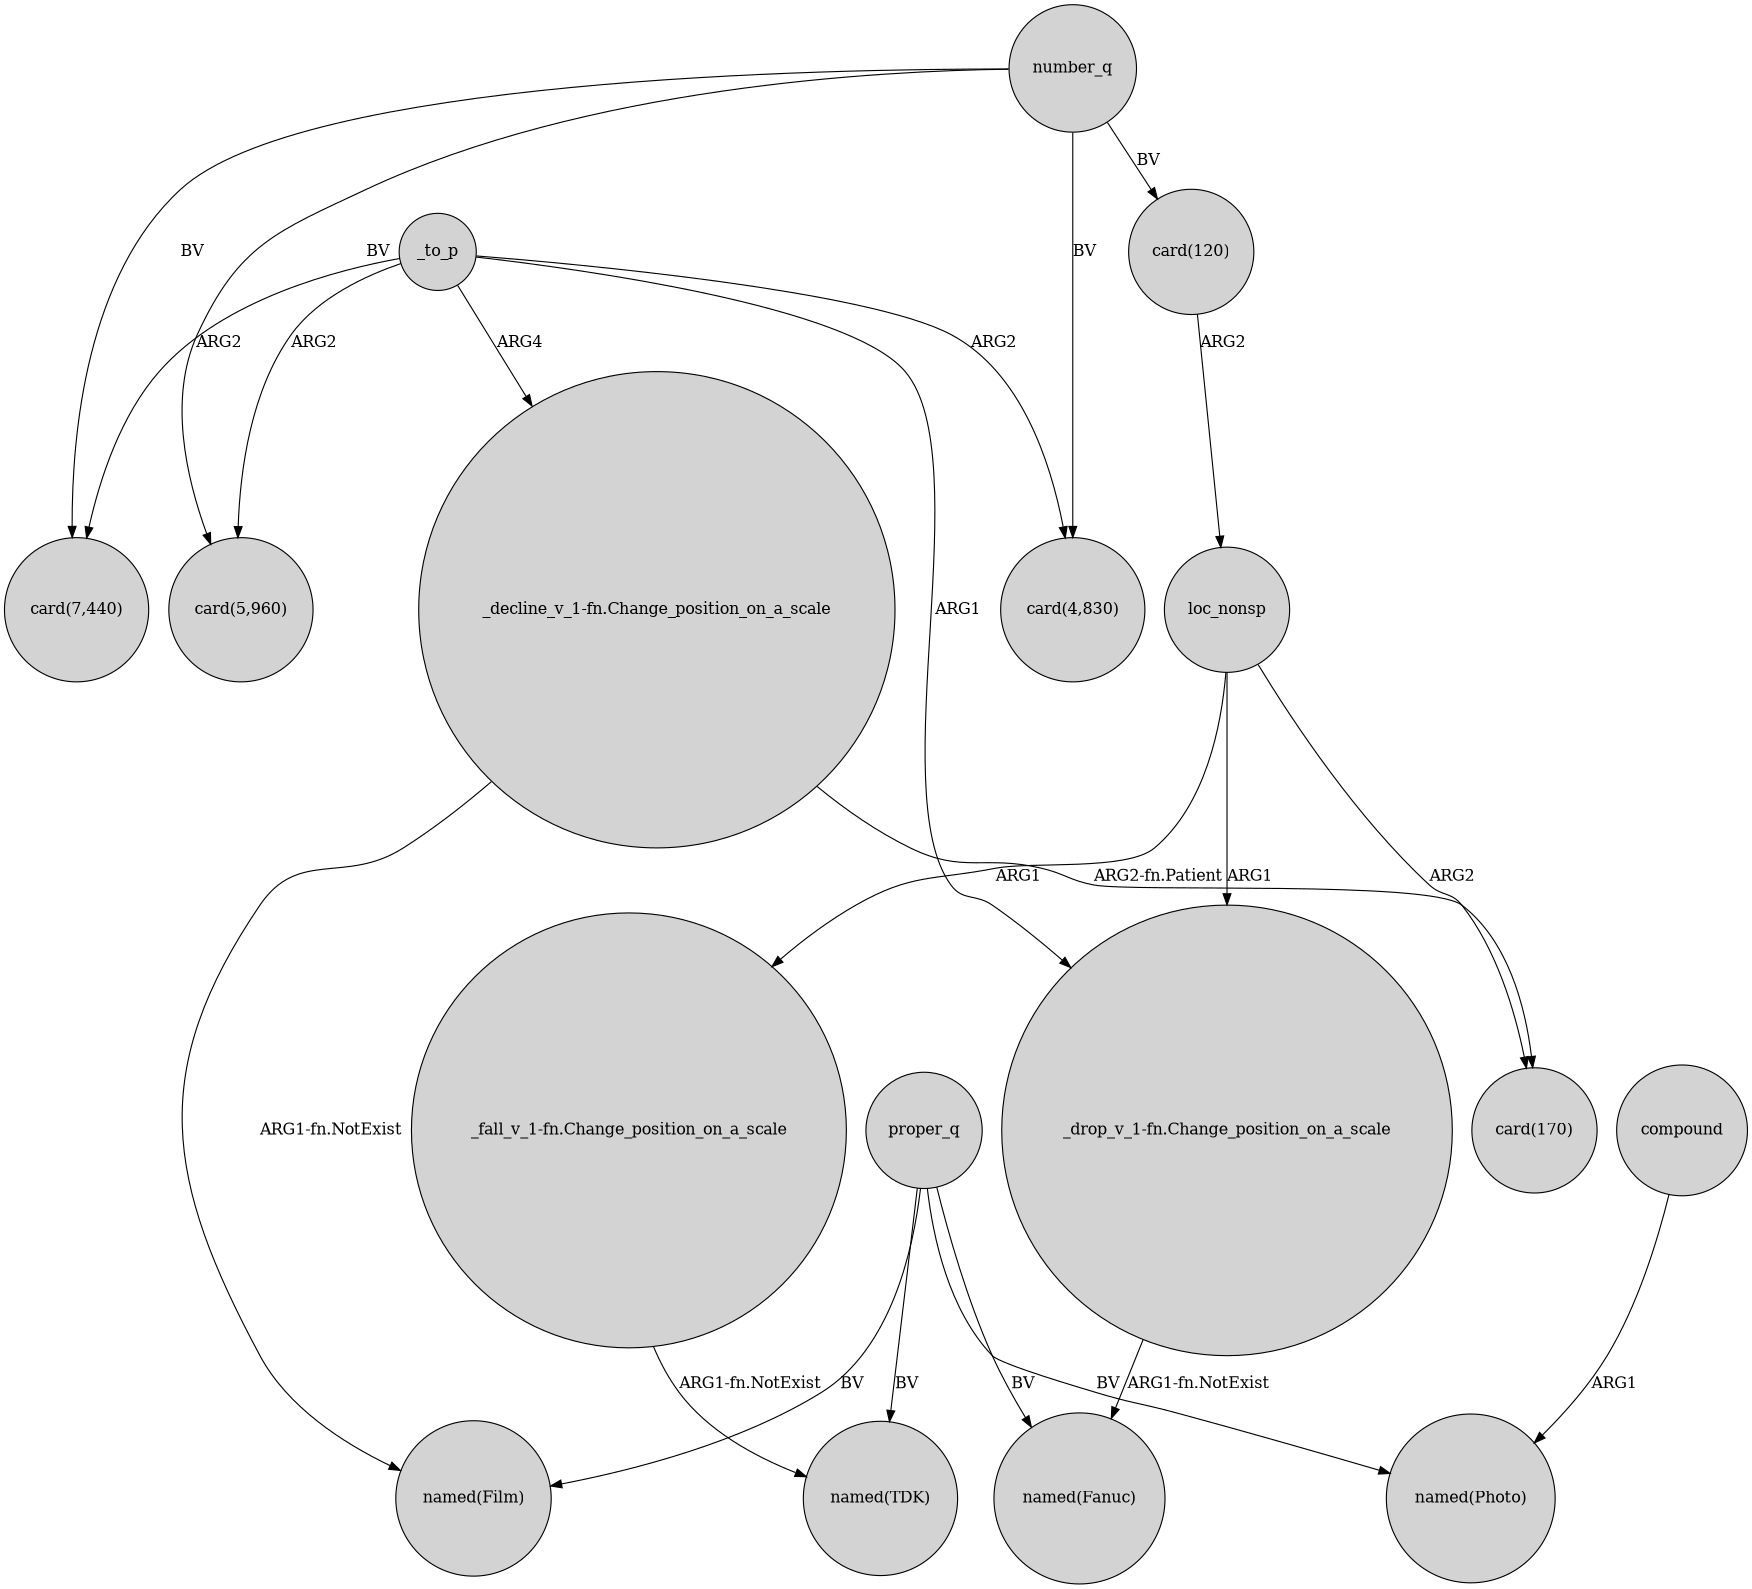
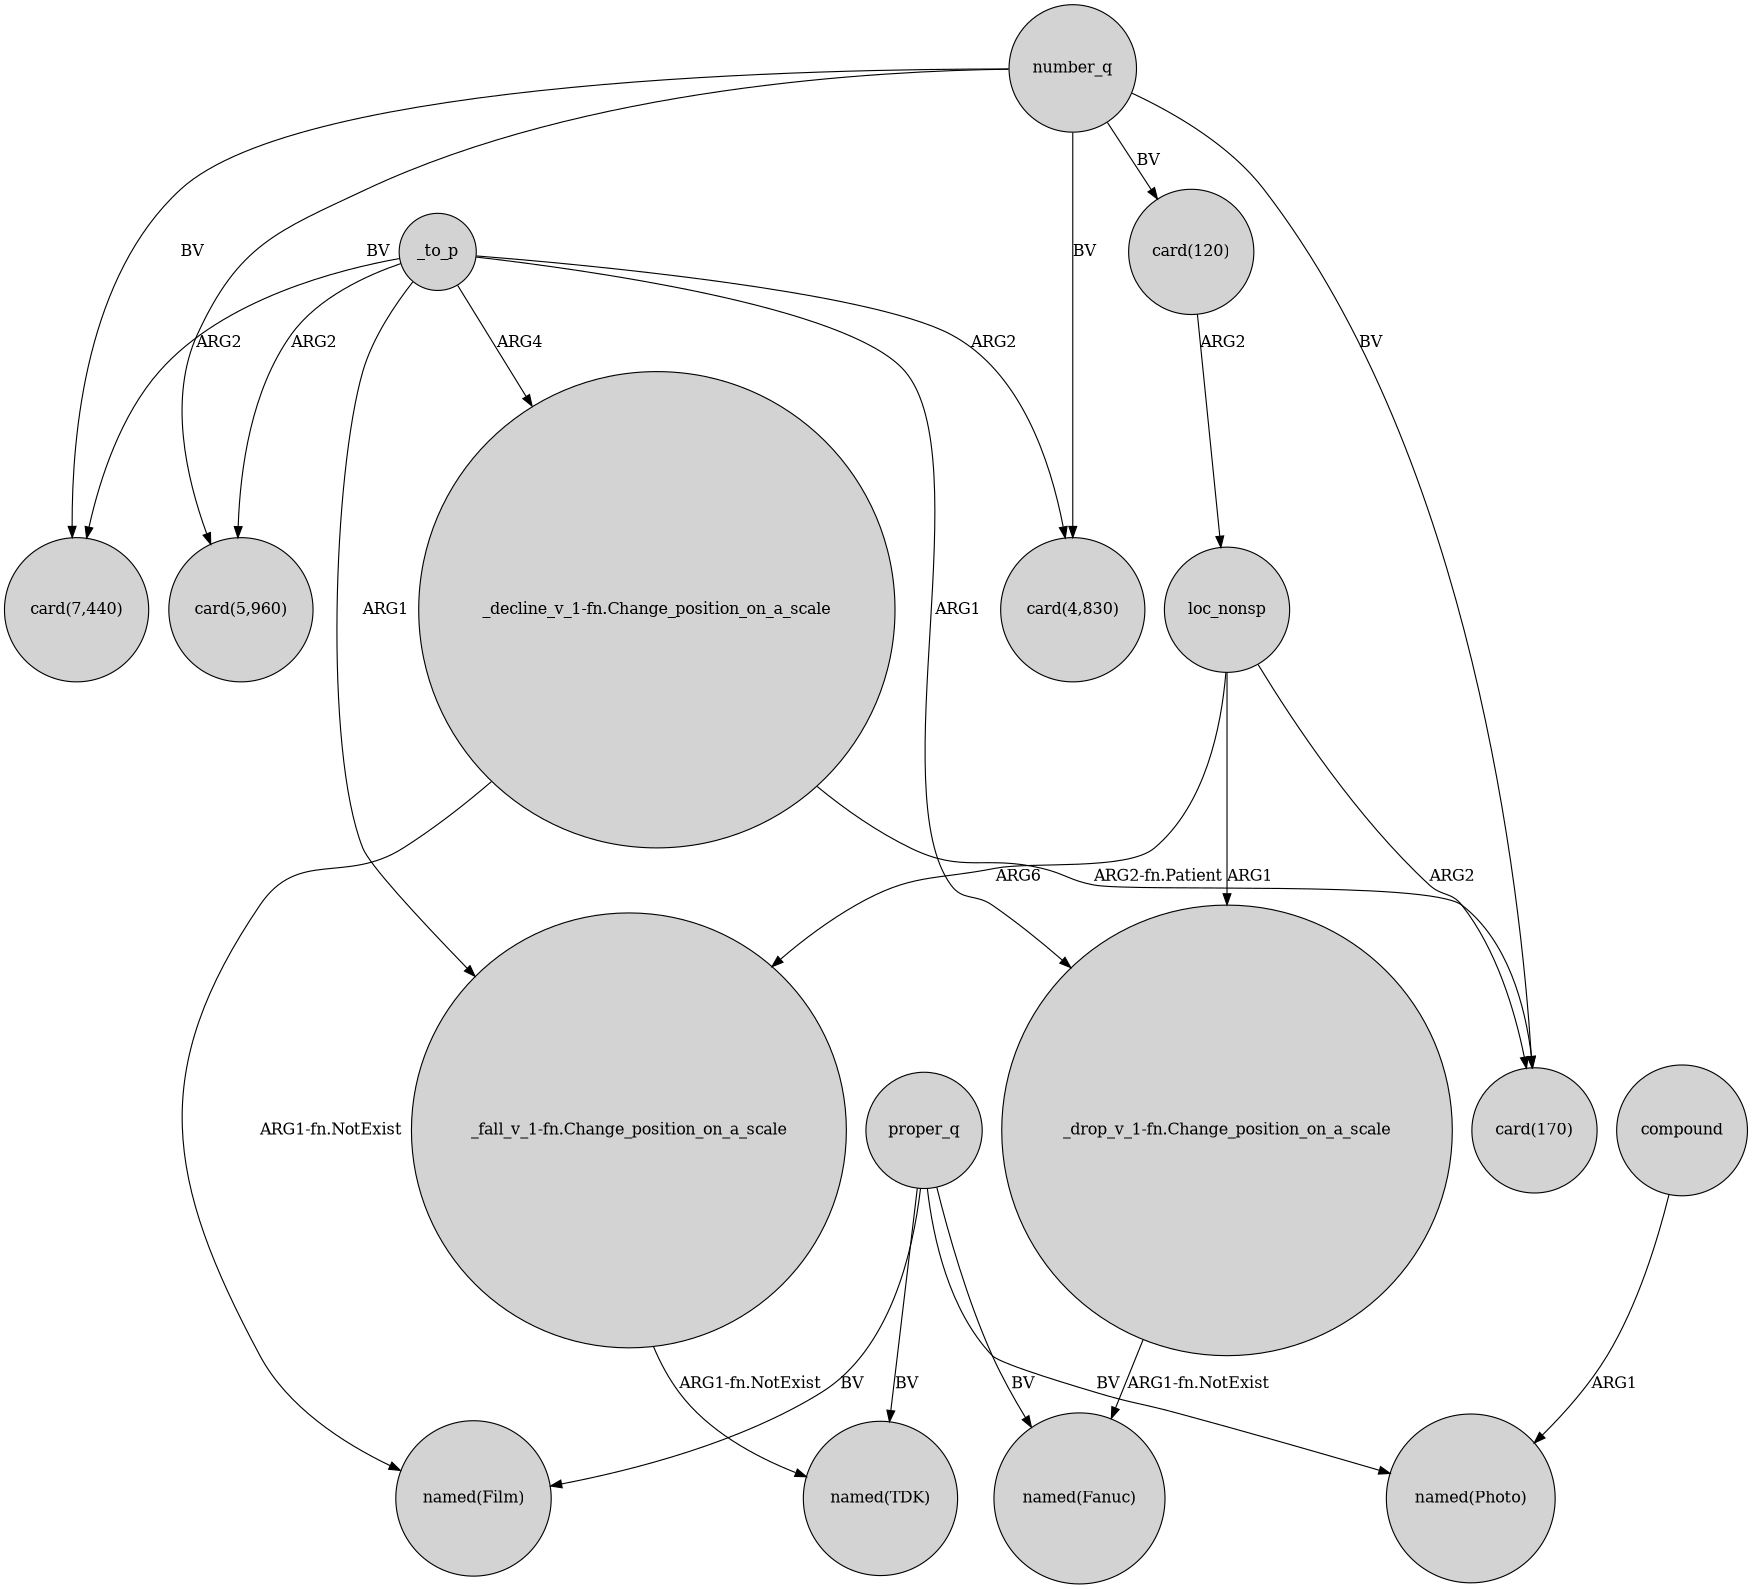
edge "number_q" -> "card(170)": added, label "BV"
edge "_to_p" -> "_fall_v_1-fn.Change_position_on_a_scale": added, label "ARG1"
edge "loc_nonsp" -> "_fall_v_1-fn.Change_position_on_a_scale": label "ARG1" -> "ARG6"
